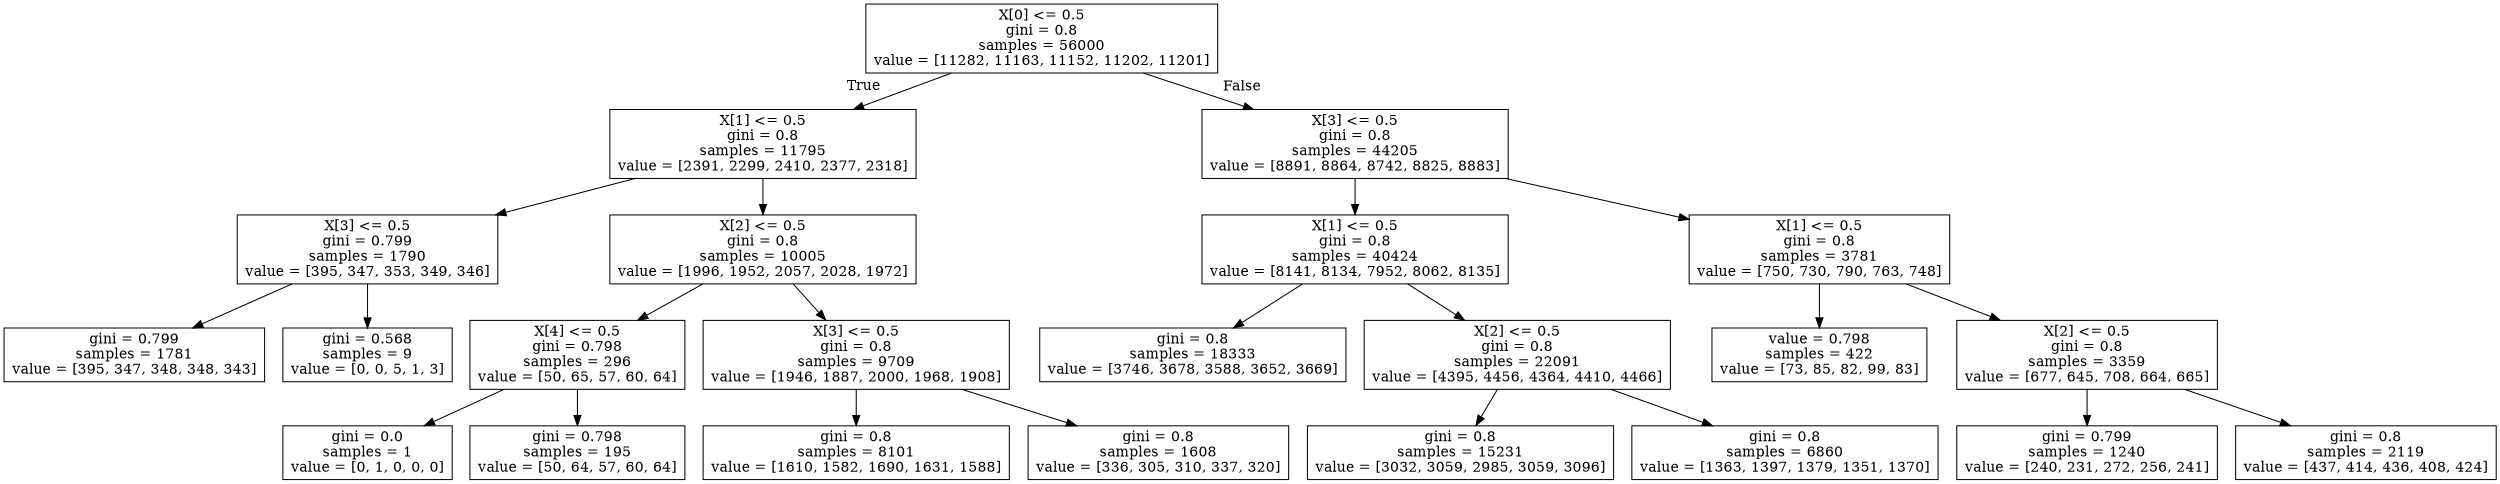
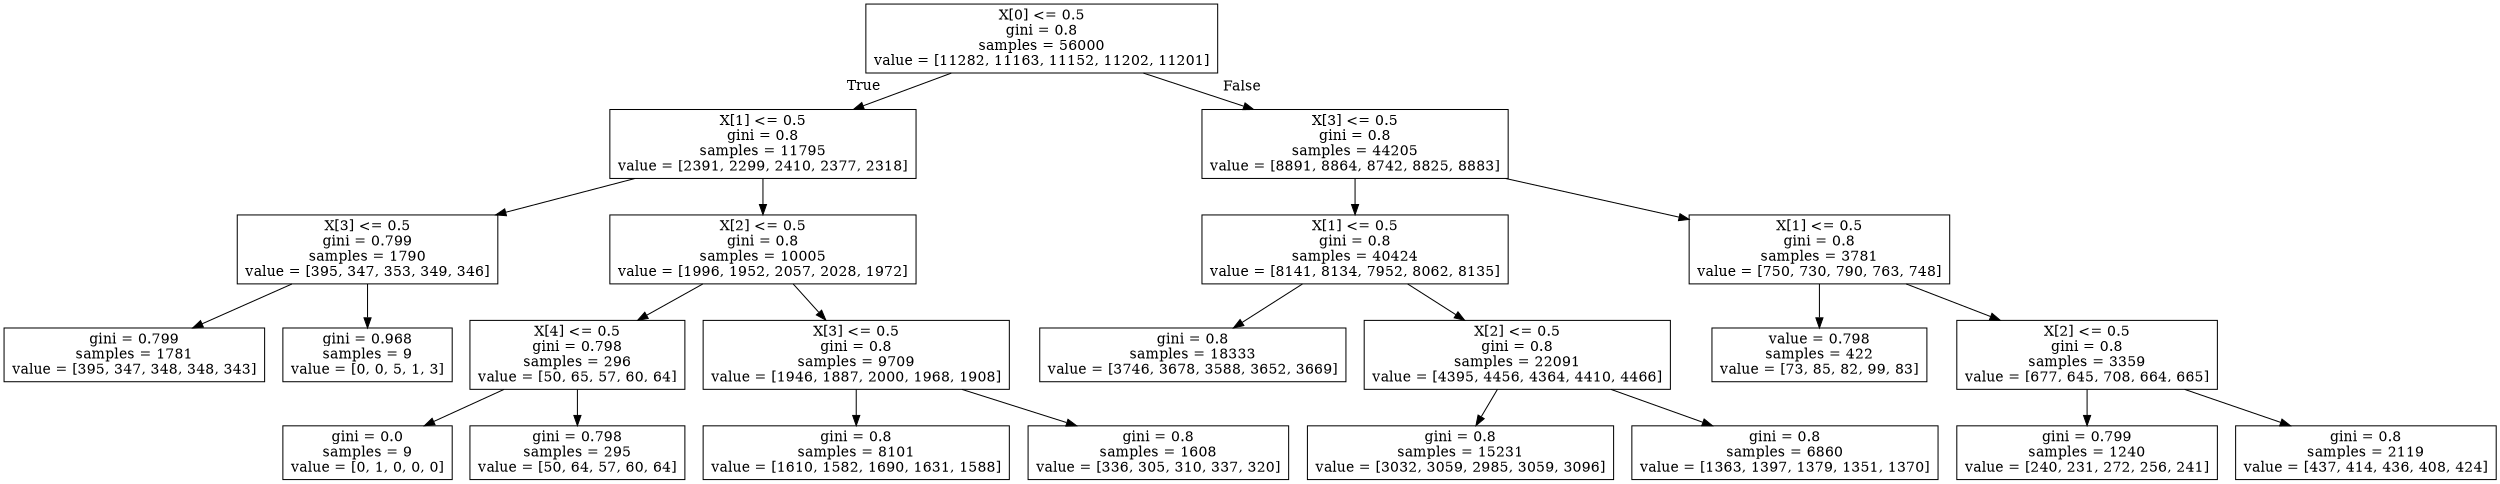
node "gini = 0.568 samples = 9 value = [0, 0, 5, 1, 3]": label "gini = 0.568 samples = 9 value = [0, 0, 5, 1, 3]" -> "gini = 0.968 samples = 9 value = [0, 0, 5, 1, 3]"
node "gini = 0.0 samples = 1 value = [0, 1, 0, 0, 0]": label "gini = 0.0 samples = 1 value = [0, 1, 0, 0, 0]" -> "gini = 0.0 samples = 9 value = [0, 1, 0, 0, 0]"
node "gini = 0.798 samples = 195 value = [50, 64, 57, 60, 64]": label "gini = 0.798 samples = 195 value = [50, 64, 57, 60, 64]" -> "gini = 0.798 samples = 295 value = [50, 64, 57, 60, 64]"
